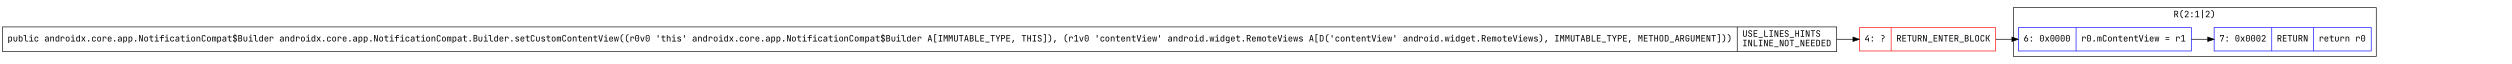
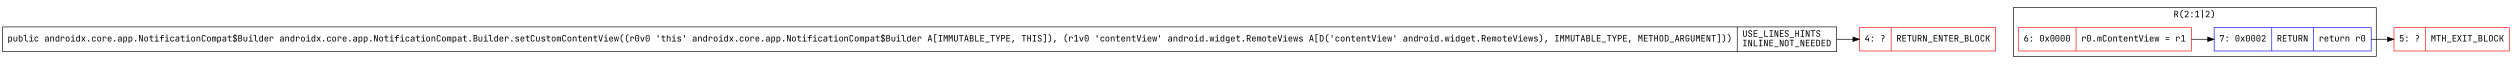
edge "4: ?" -> "6: 0x0000": removed
node "6: 0x0000": color blue -> red
node "5: ?": added
